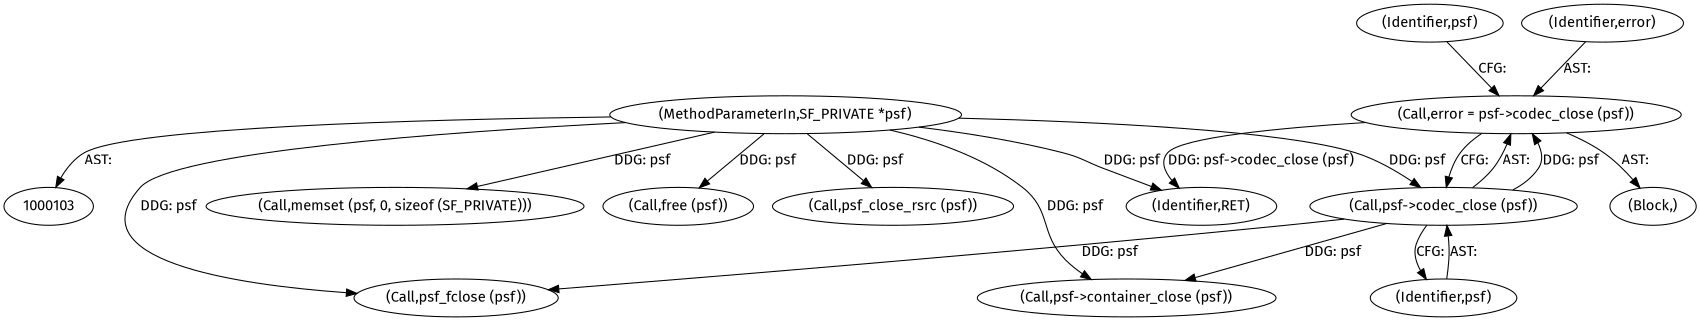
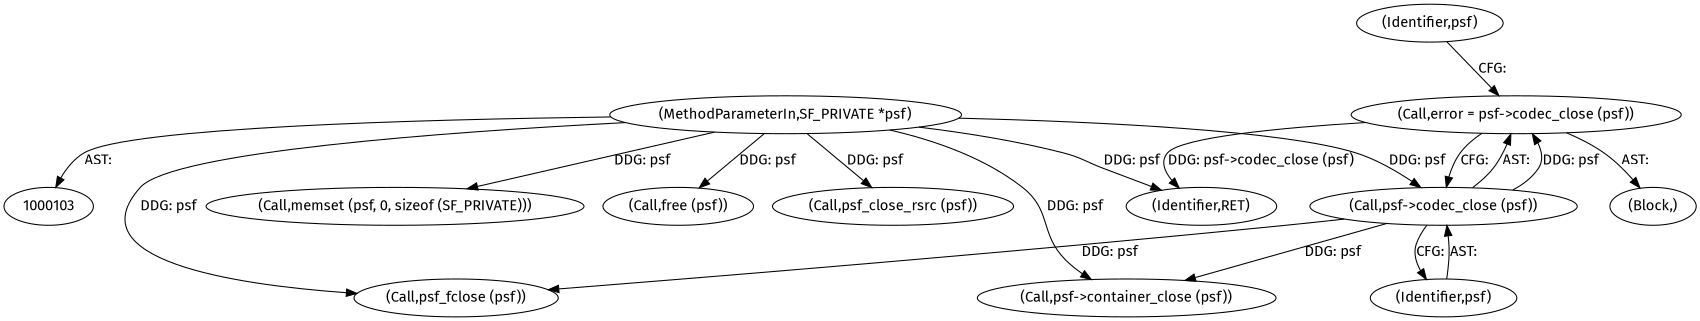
node "(Identifier,error)": removed
